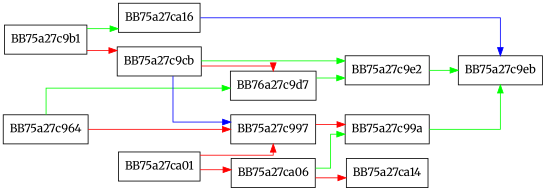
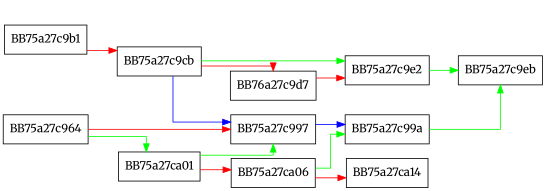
node "BB75a27ca16": removed
edge "BB76a27c9d7" -> "BB75a27c9e2": color green -> red
edge "BB75a27c964" -> "BB76a27c9d7": now "BB75a27c964" -> "BB75a27ca01"
edge "BB75a27c997" -> "BB75a27c99a": color red -> blue
edge "BB75a27ca01" -> "BB75a27c997": color red -> green
